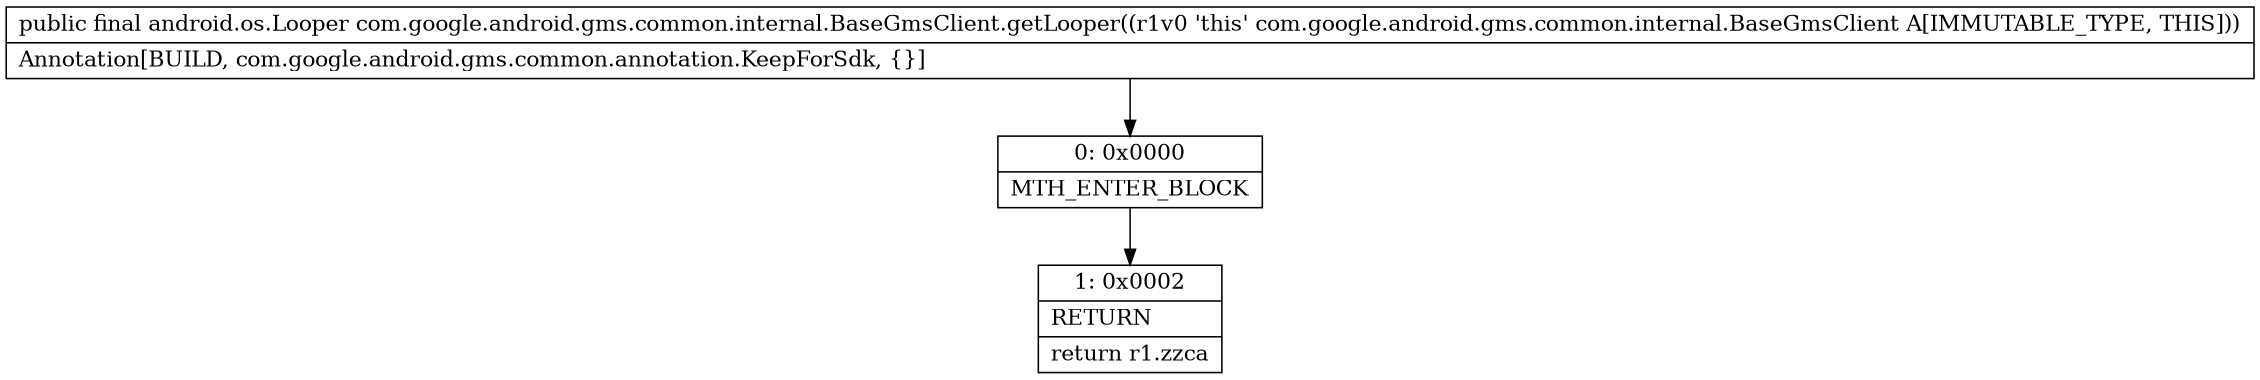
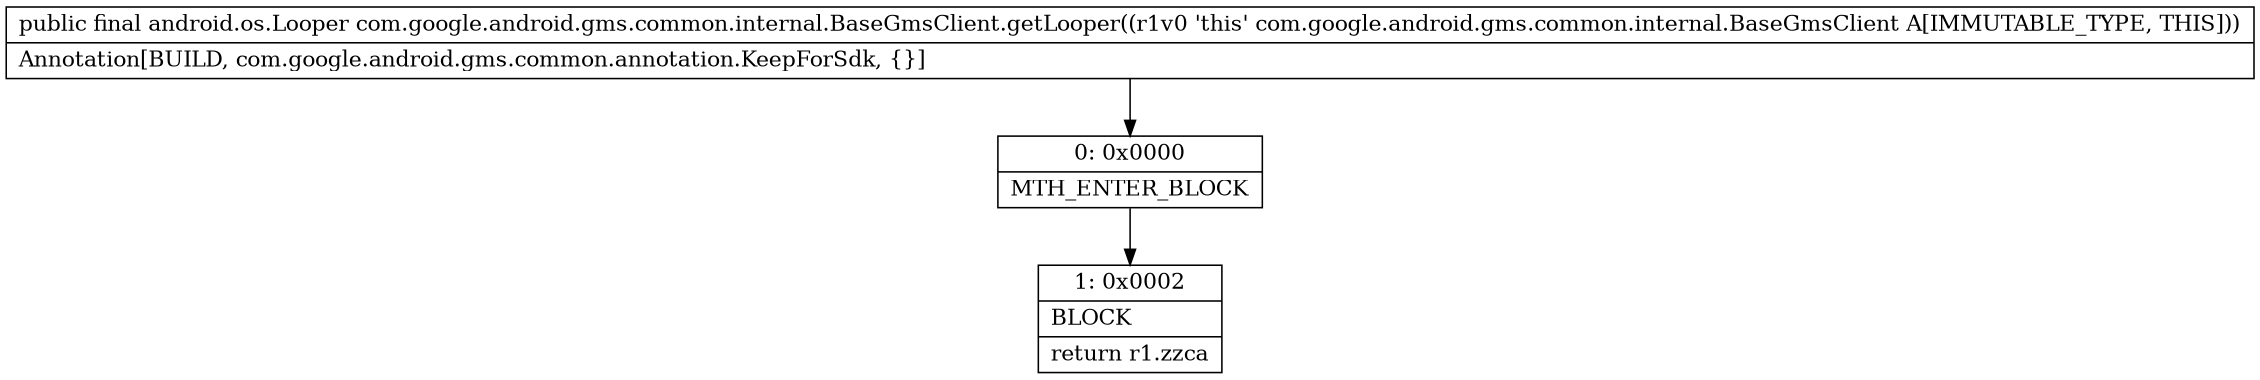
node "1: 0x0002": text "RETURN" -> "BLOCK"
